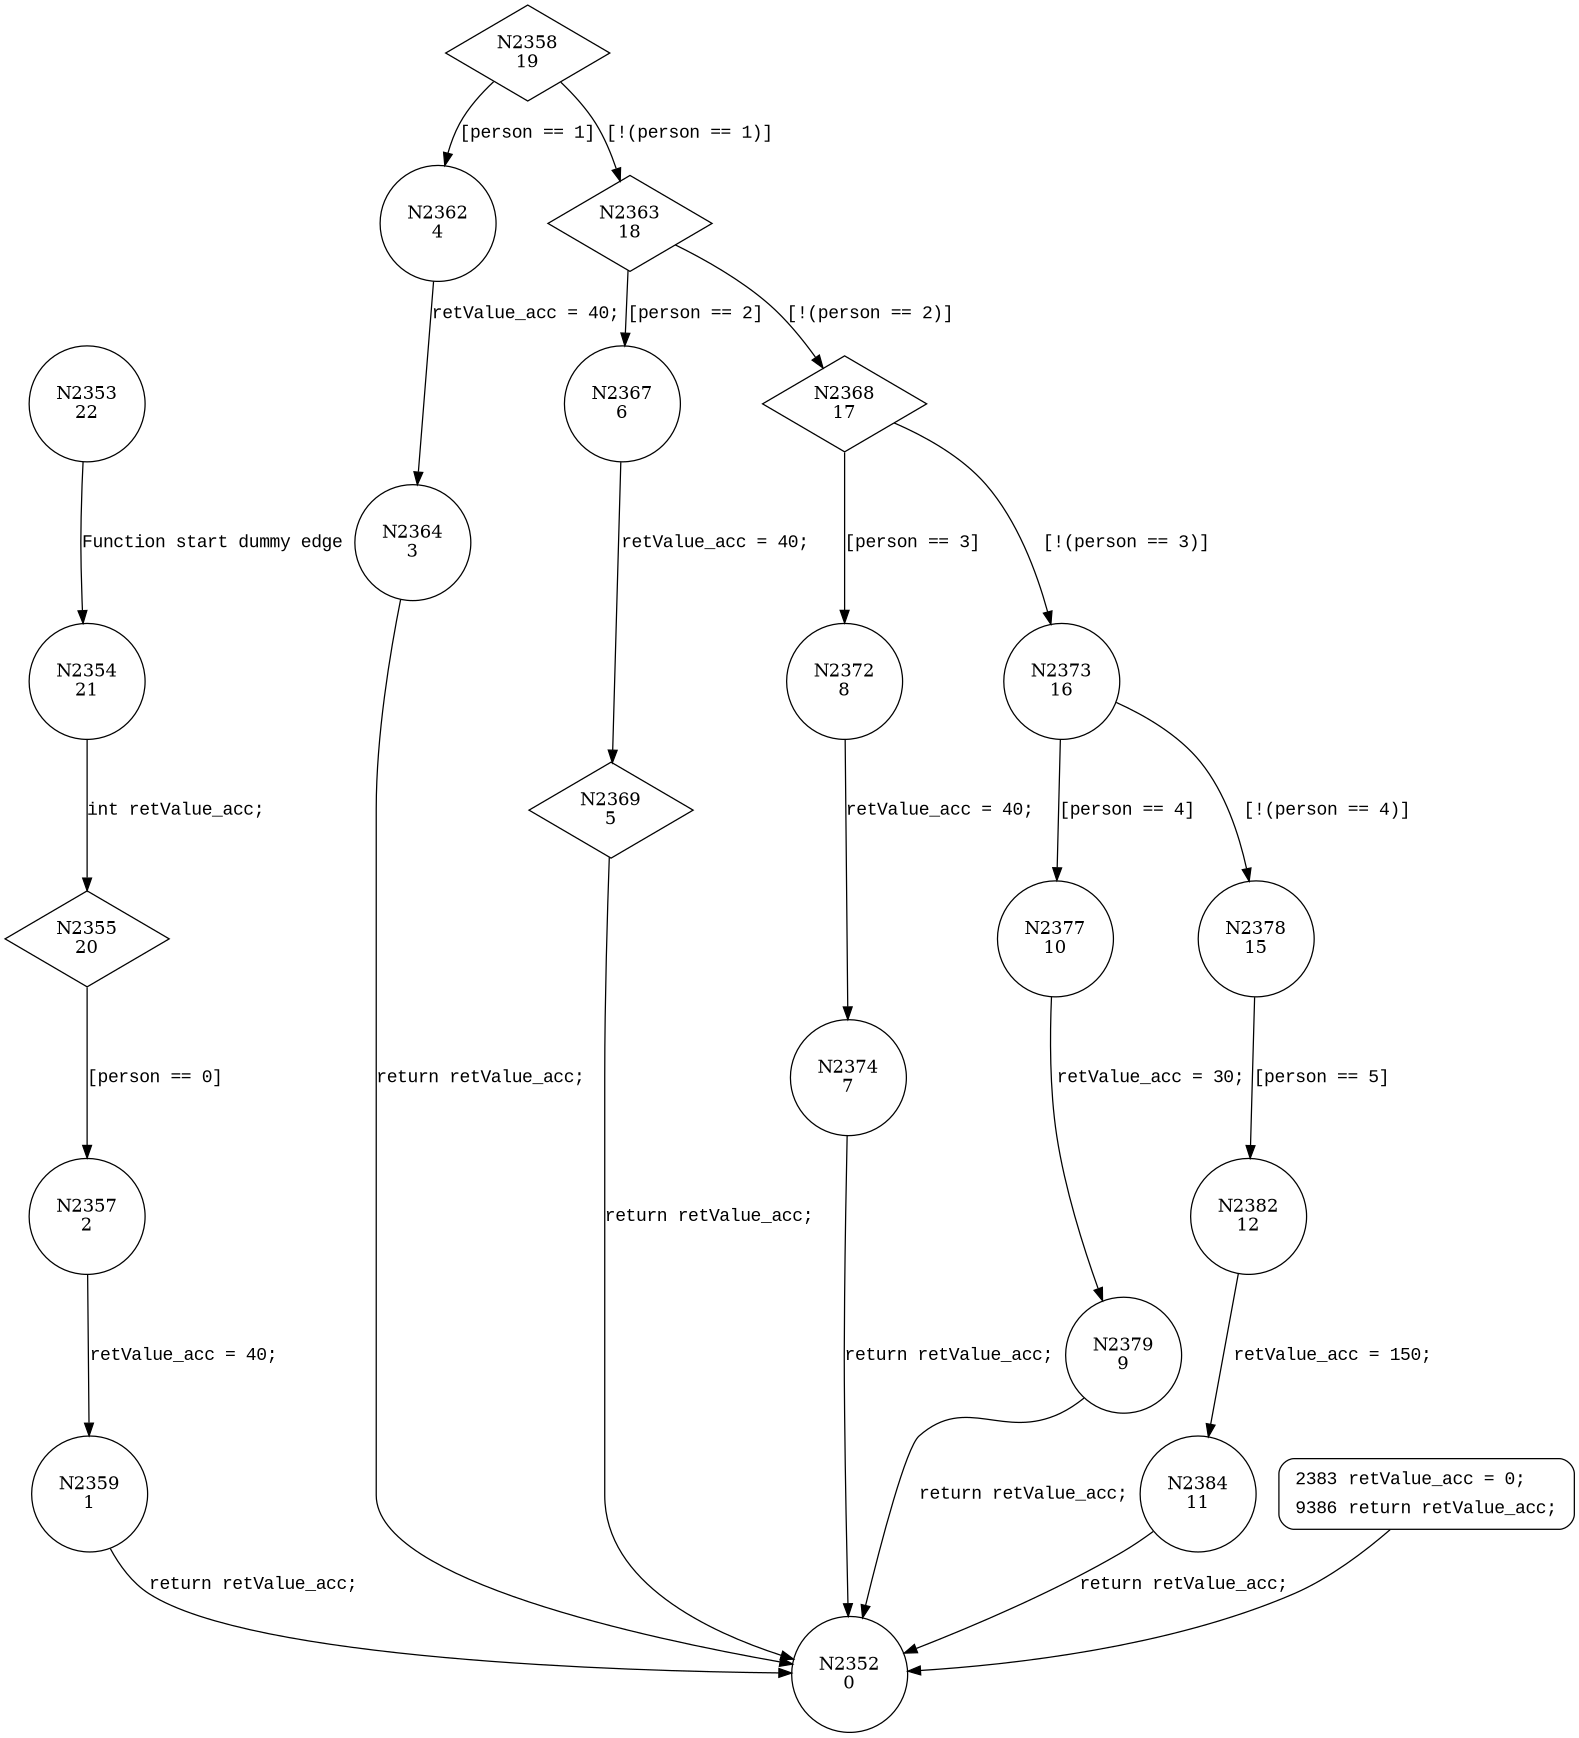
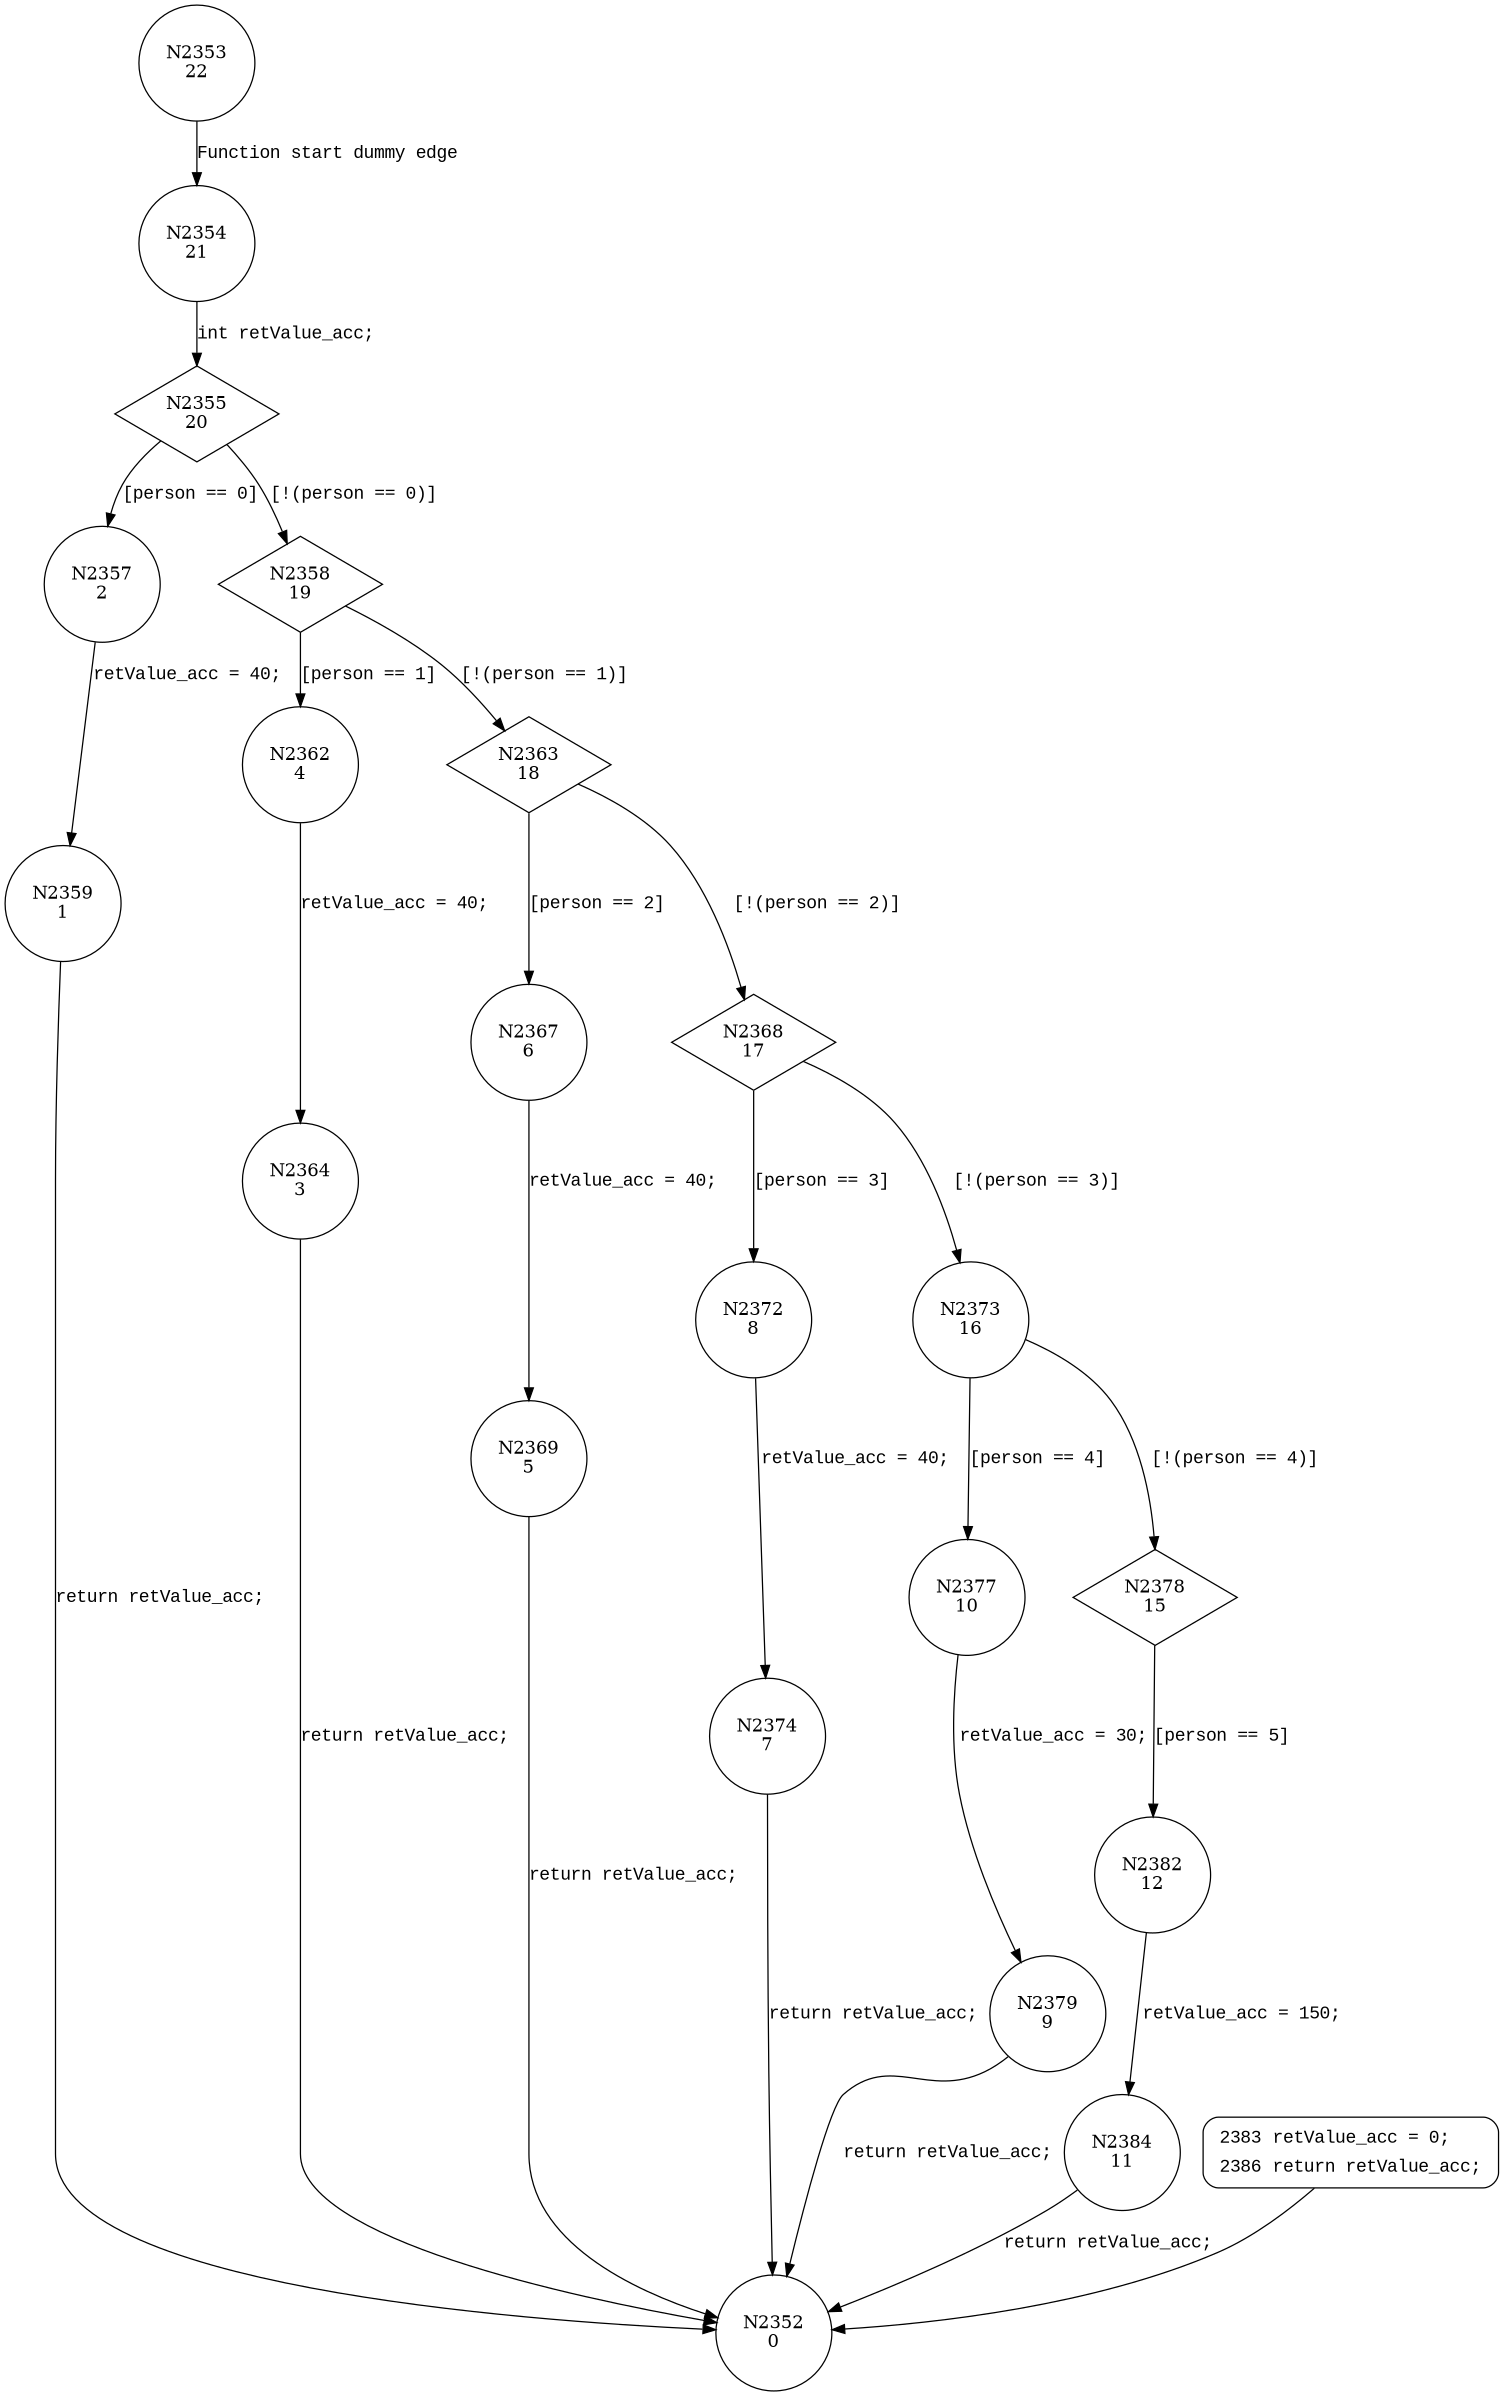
edge "N2355 20" -> "N2358 19": added, label "[!(person == 0)]"
node "N2369 5": shape diamond -> circle
node "N2378 15": shape circle -> diamond
node "2383": text "9386" -> "2386"
